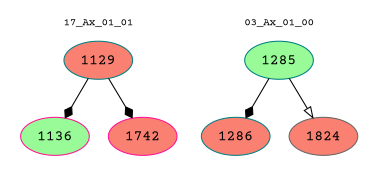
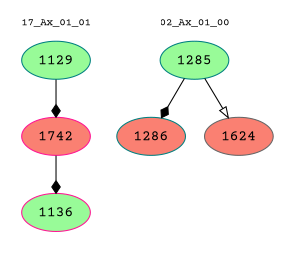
cluster "03_Ax_01_00": label "03_Ax_01_00" -> "02_Ax_01_00"
node "1129": fillcolor salmon -> palegreen
edge "1129" -> "1136": now "1742" -> "1136"
node "1824": label "1824" -> "1624"
